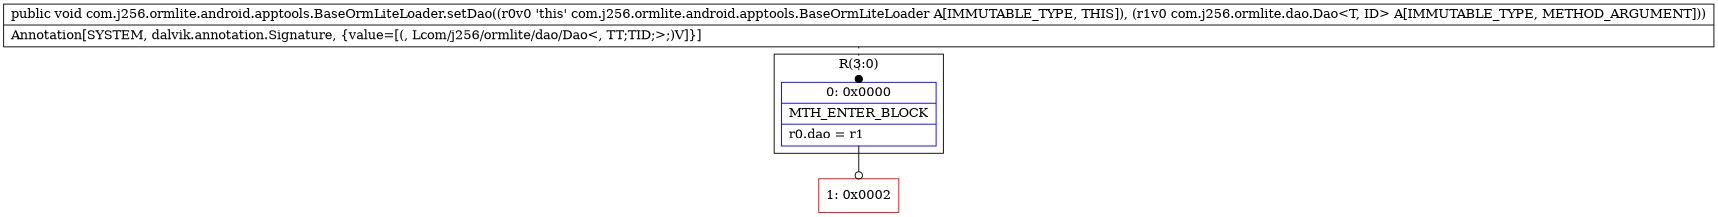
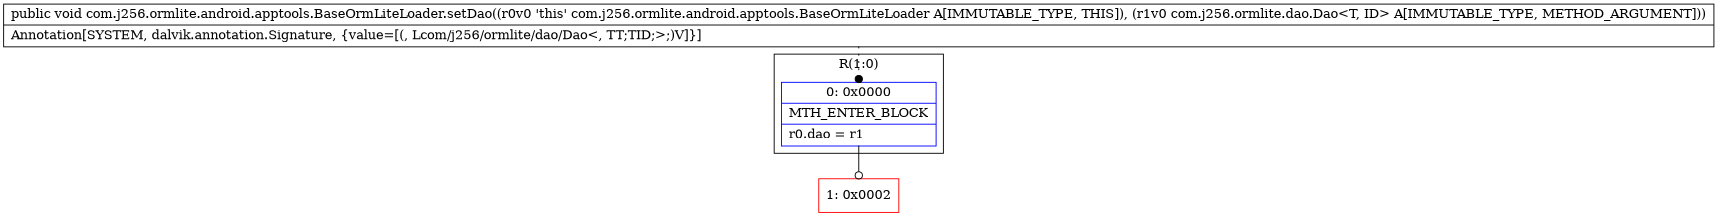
cluster "R(3:0)": label "R(3:0)" -> "R(1:0)"
